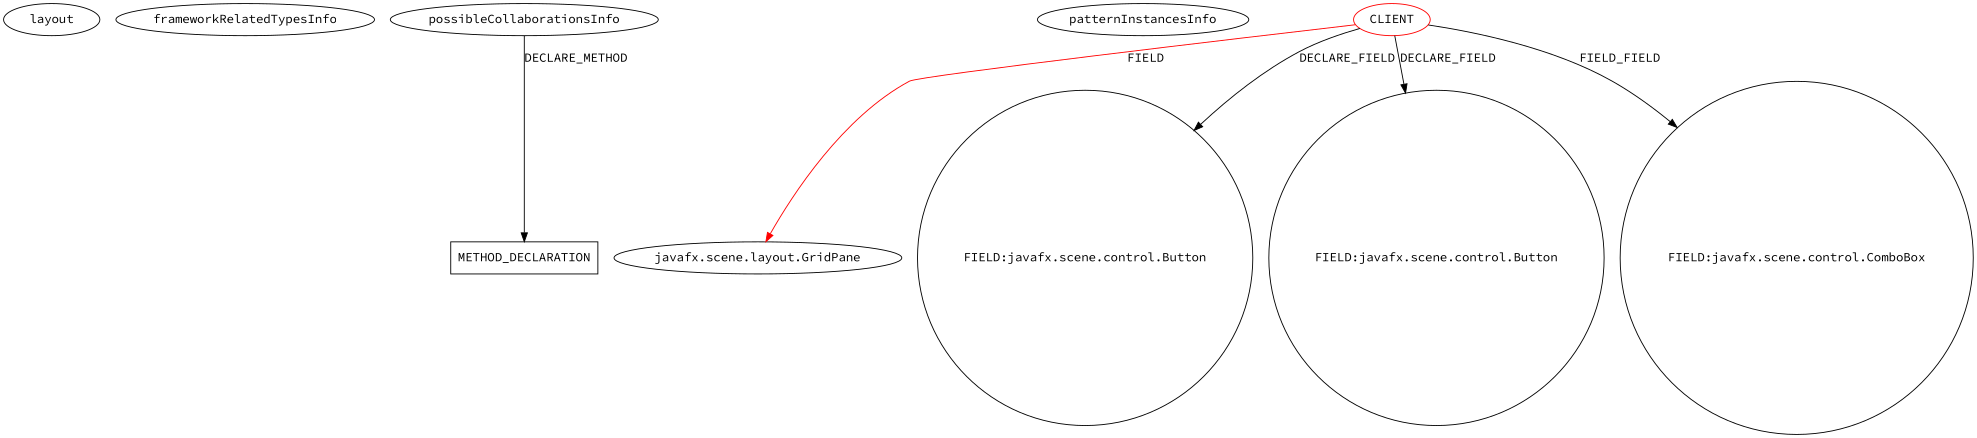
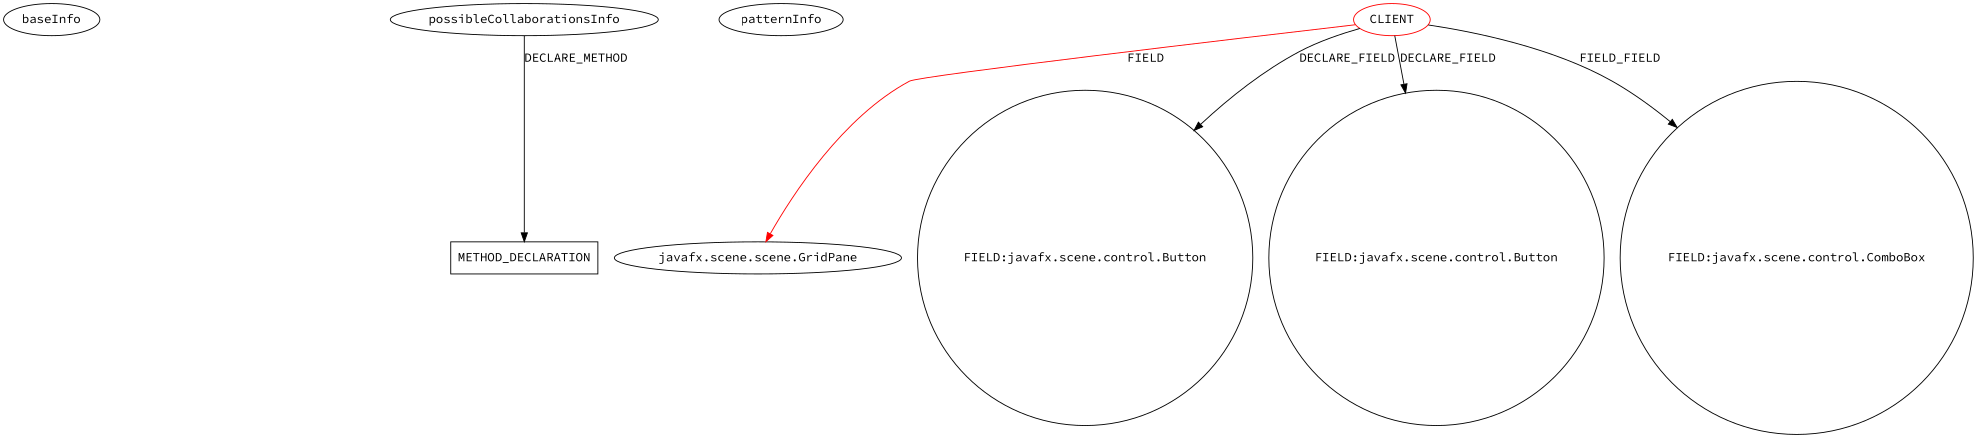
node "layout": label "layout" -> "baseInfo"
node "frameworkRelatedTypesInfo": removed
node "patternInfo": added
node "patternInstancesInfo": removed
node "javafx.scene.layout.GridPane": label "javafx.scene.layout.GridPane" -> "javafx.scene.scene.GridPane"
